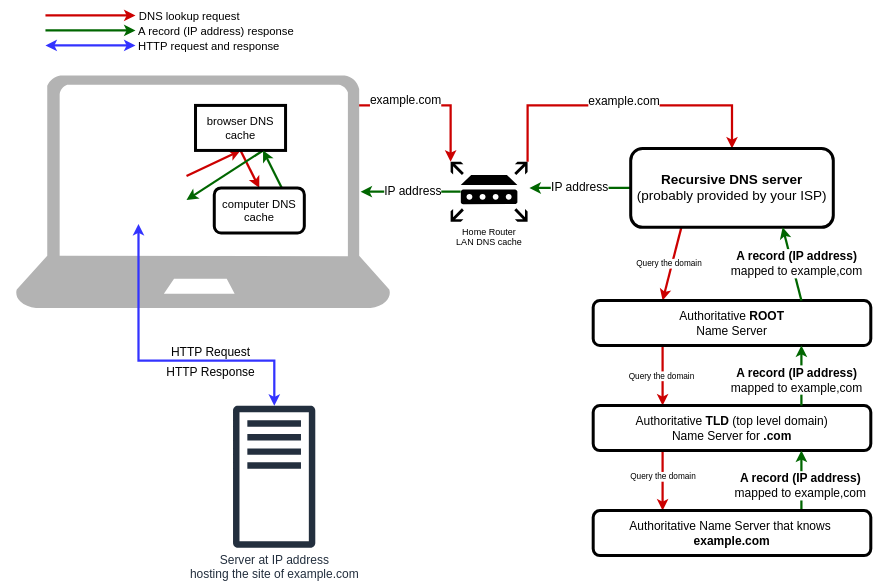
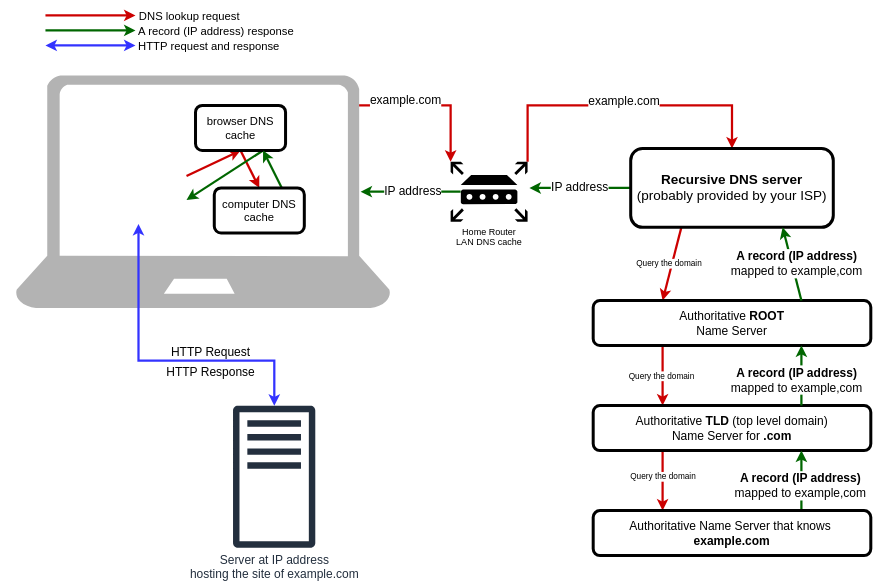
node "browser DNS cache": shape rectangle -> rounded rectangle
